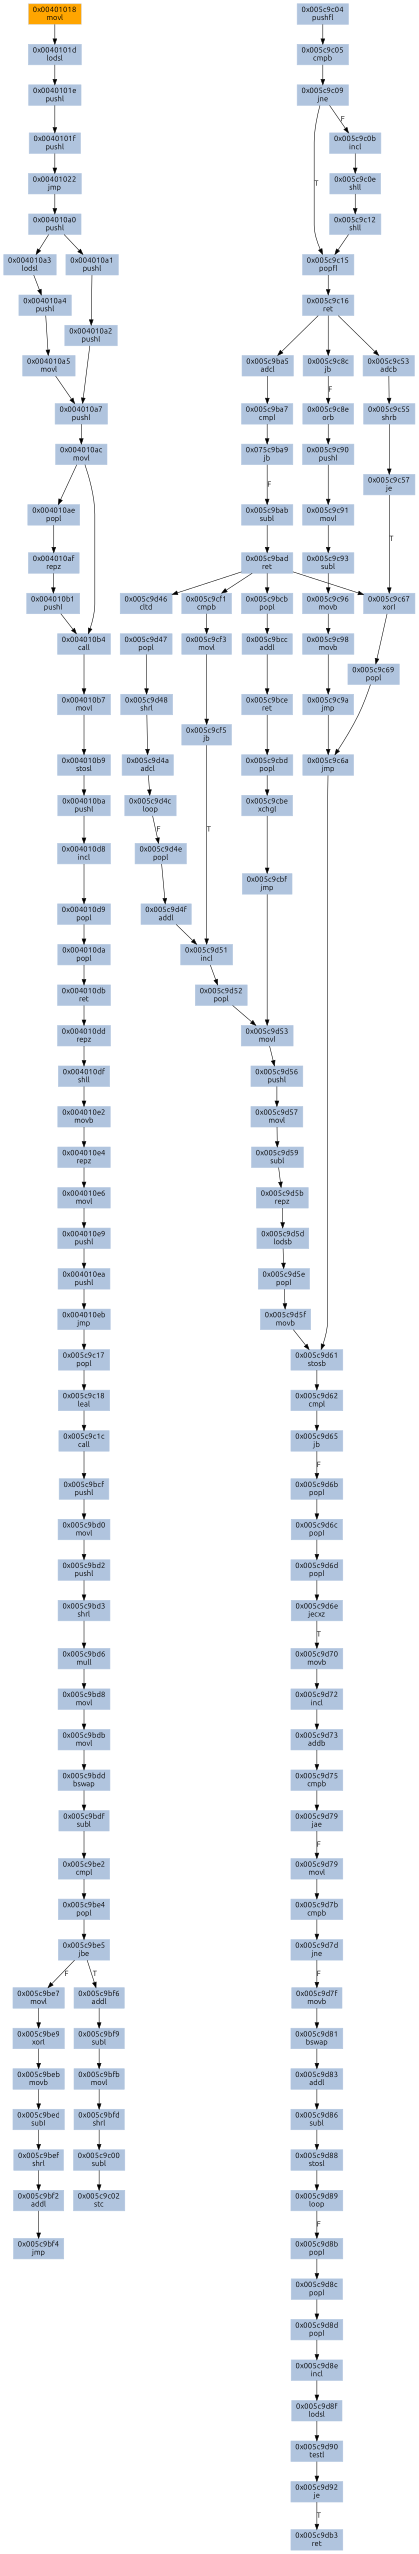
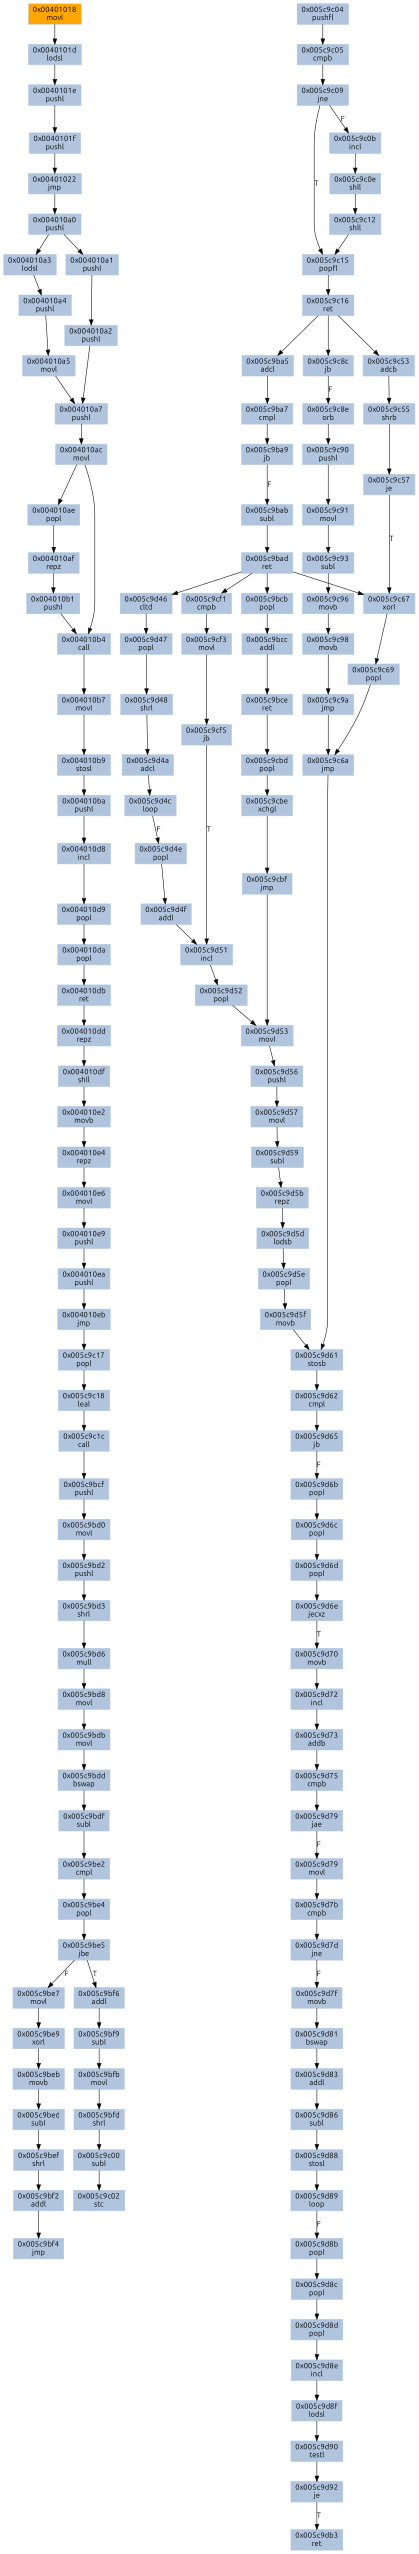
node "0x075c9ba9 jb": label "0x075c9ba9 jb" -> "0x005c9ba9 jb"
edge "0x005c9d46 cltd" -> "0x005c9d47 popl": added
